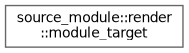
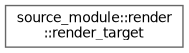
node "source_module::render ::module_target": label "source_module::render ::module_target" -> "source_module::render ::render_target"
